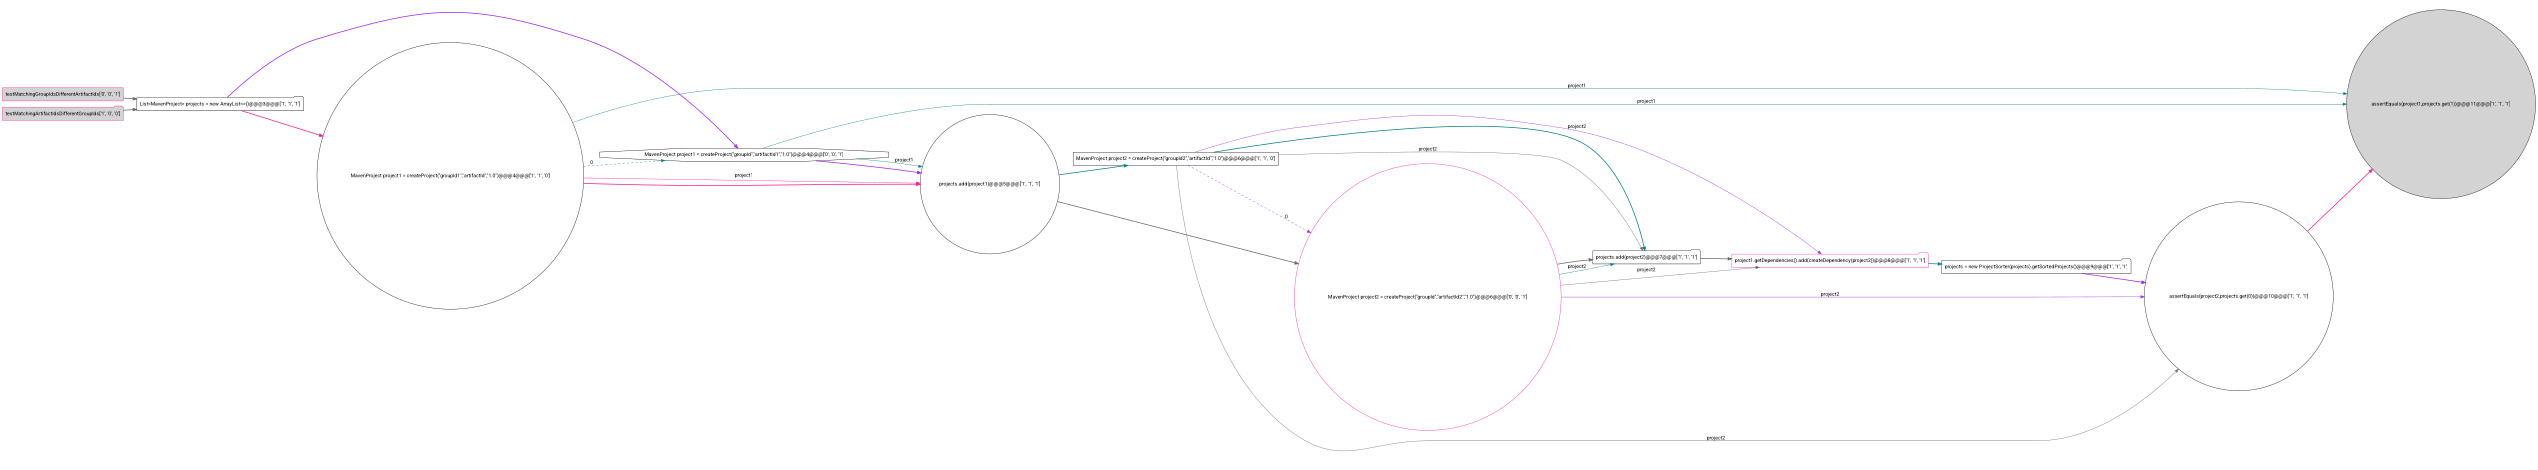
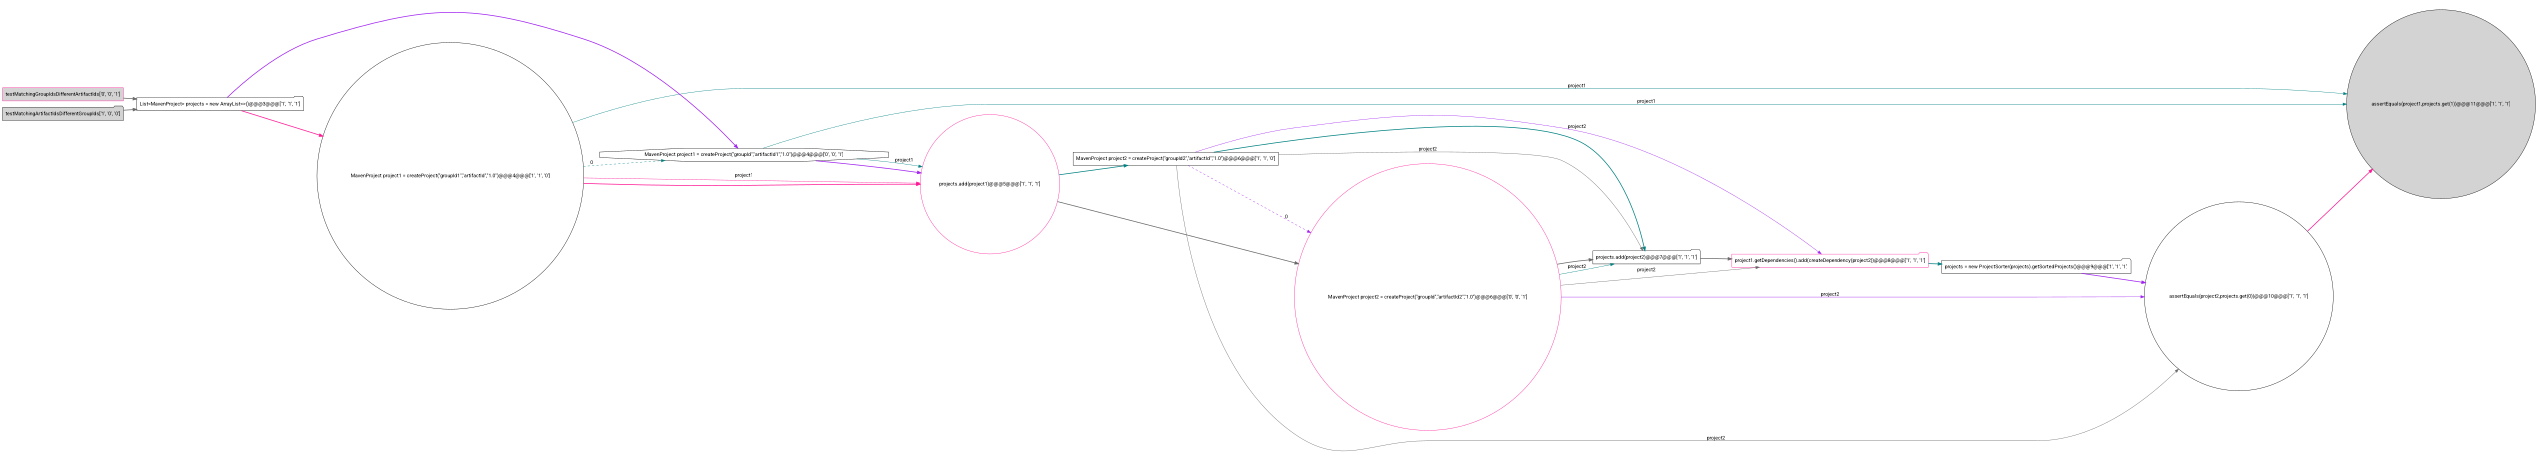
node "testMatchingArtifactIdsDifferentGroupIds['1', '0', '0']": color deeppink -> black
node "projects.add(project1)@@@5@@@['1', '1', '1']": color black -> deeppink
